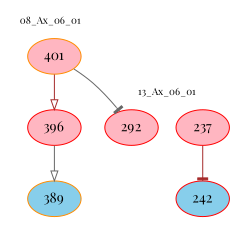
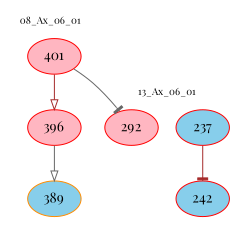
node "401": color darkorange -> red
node "237": fillcolor lightpink -> skyblue
